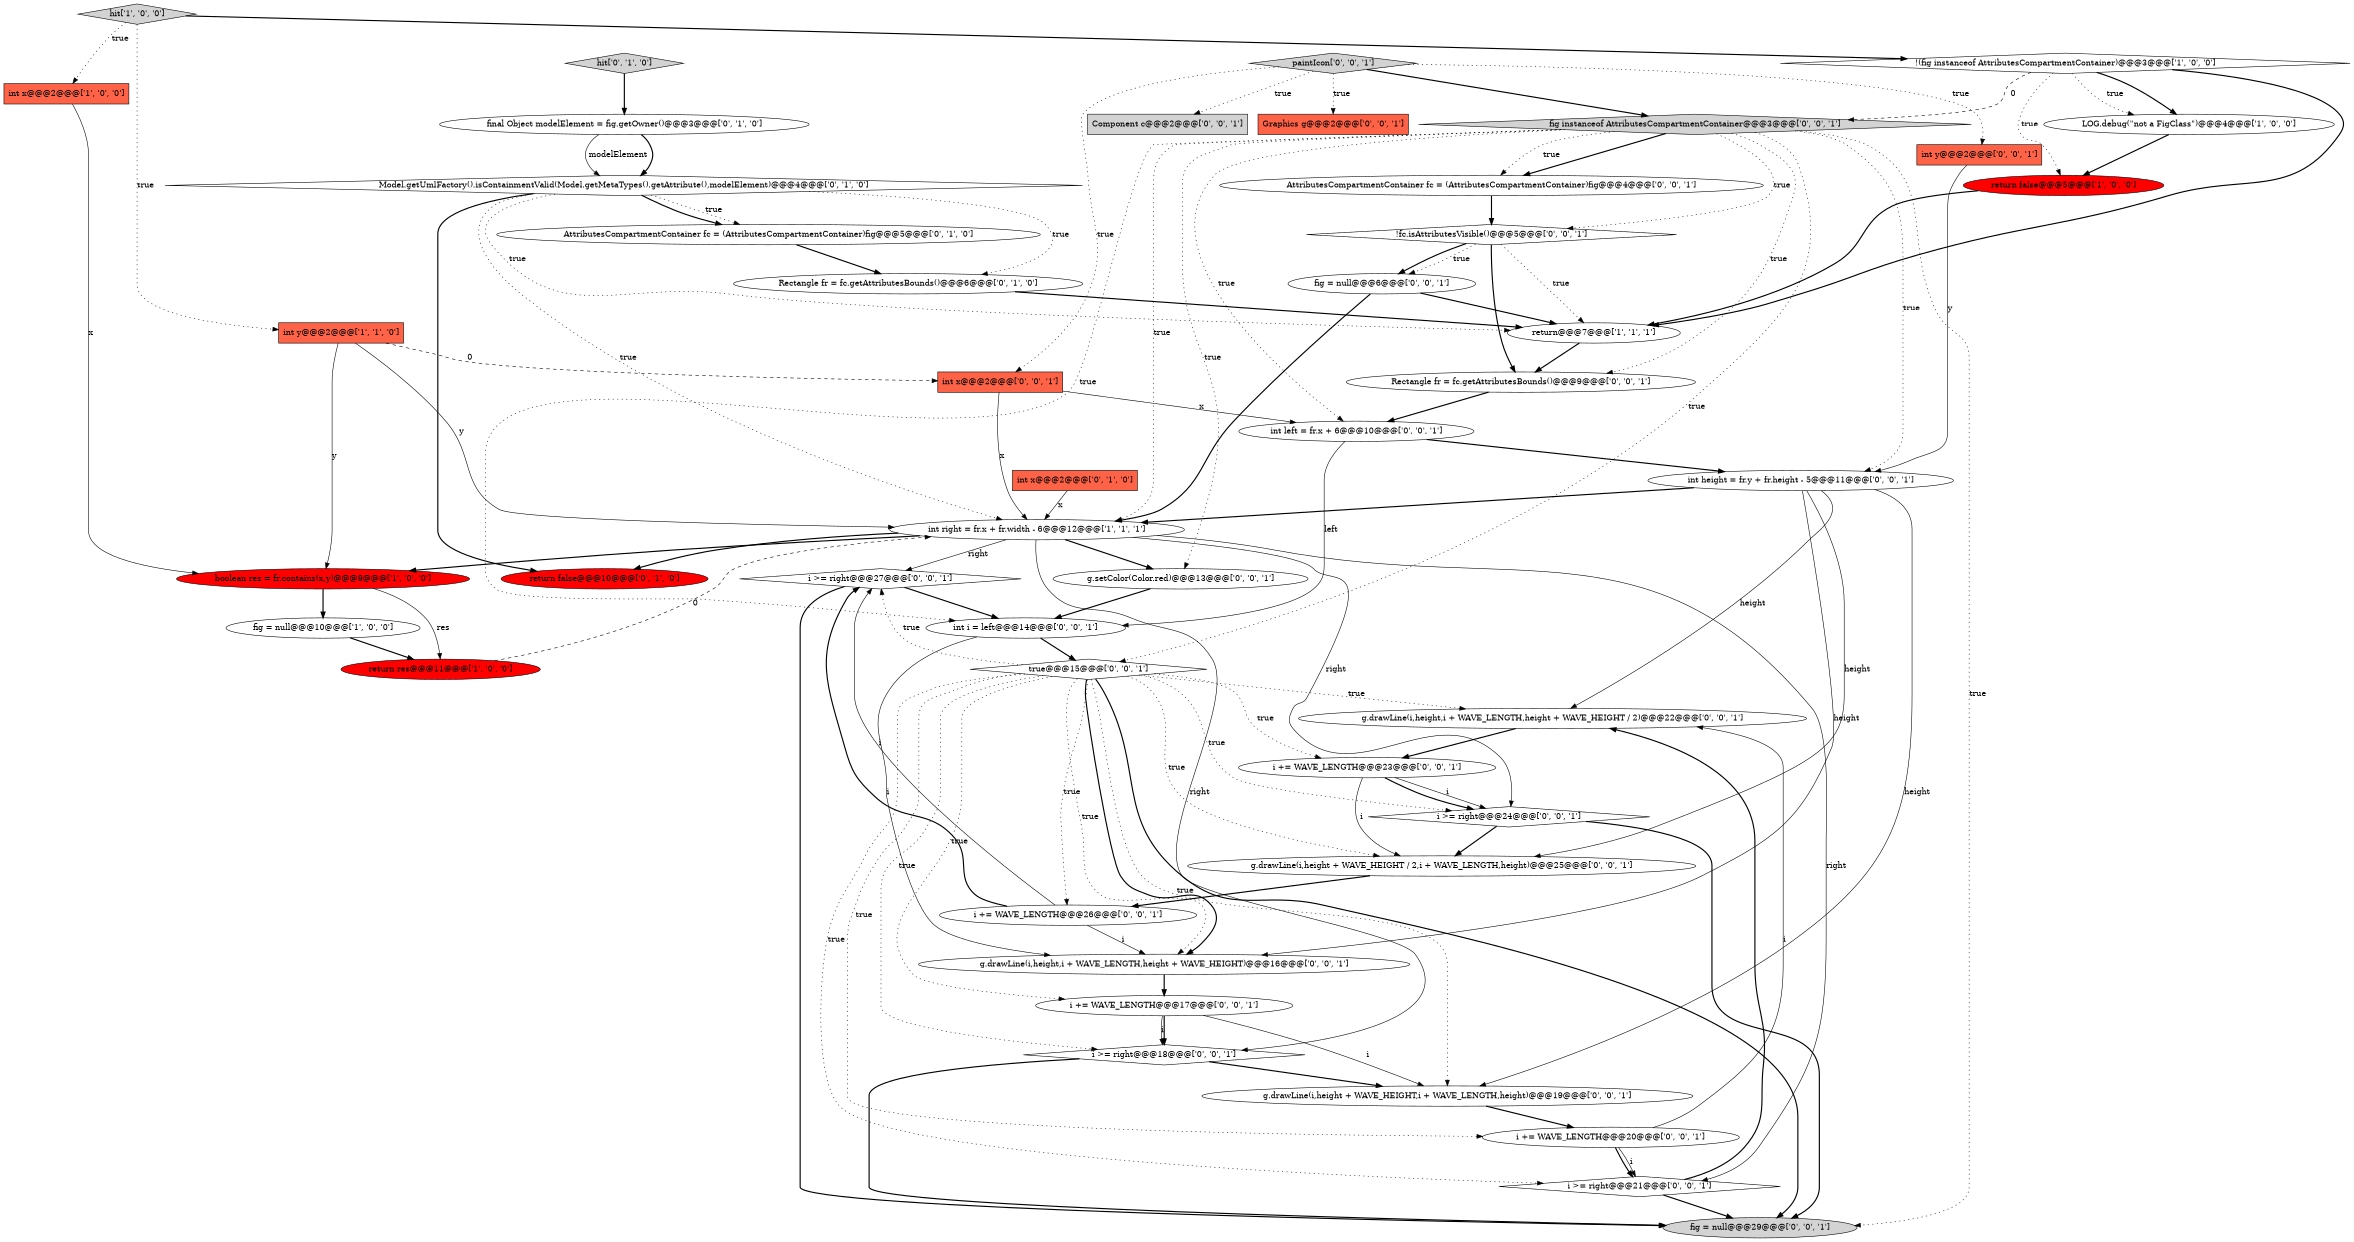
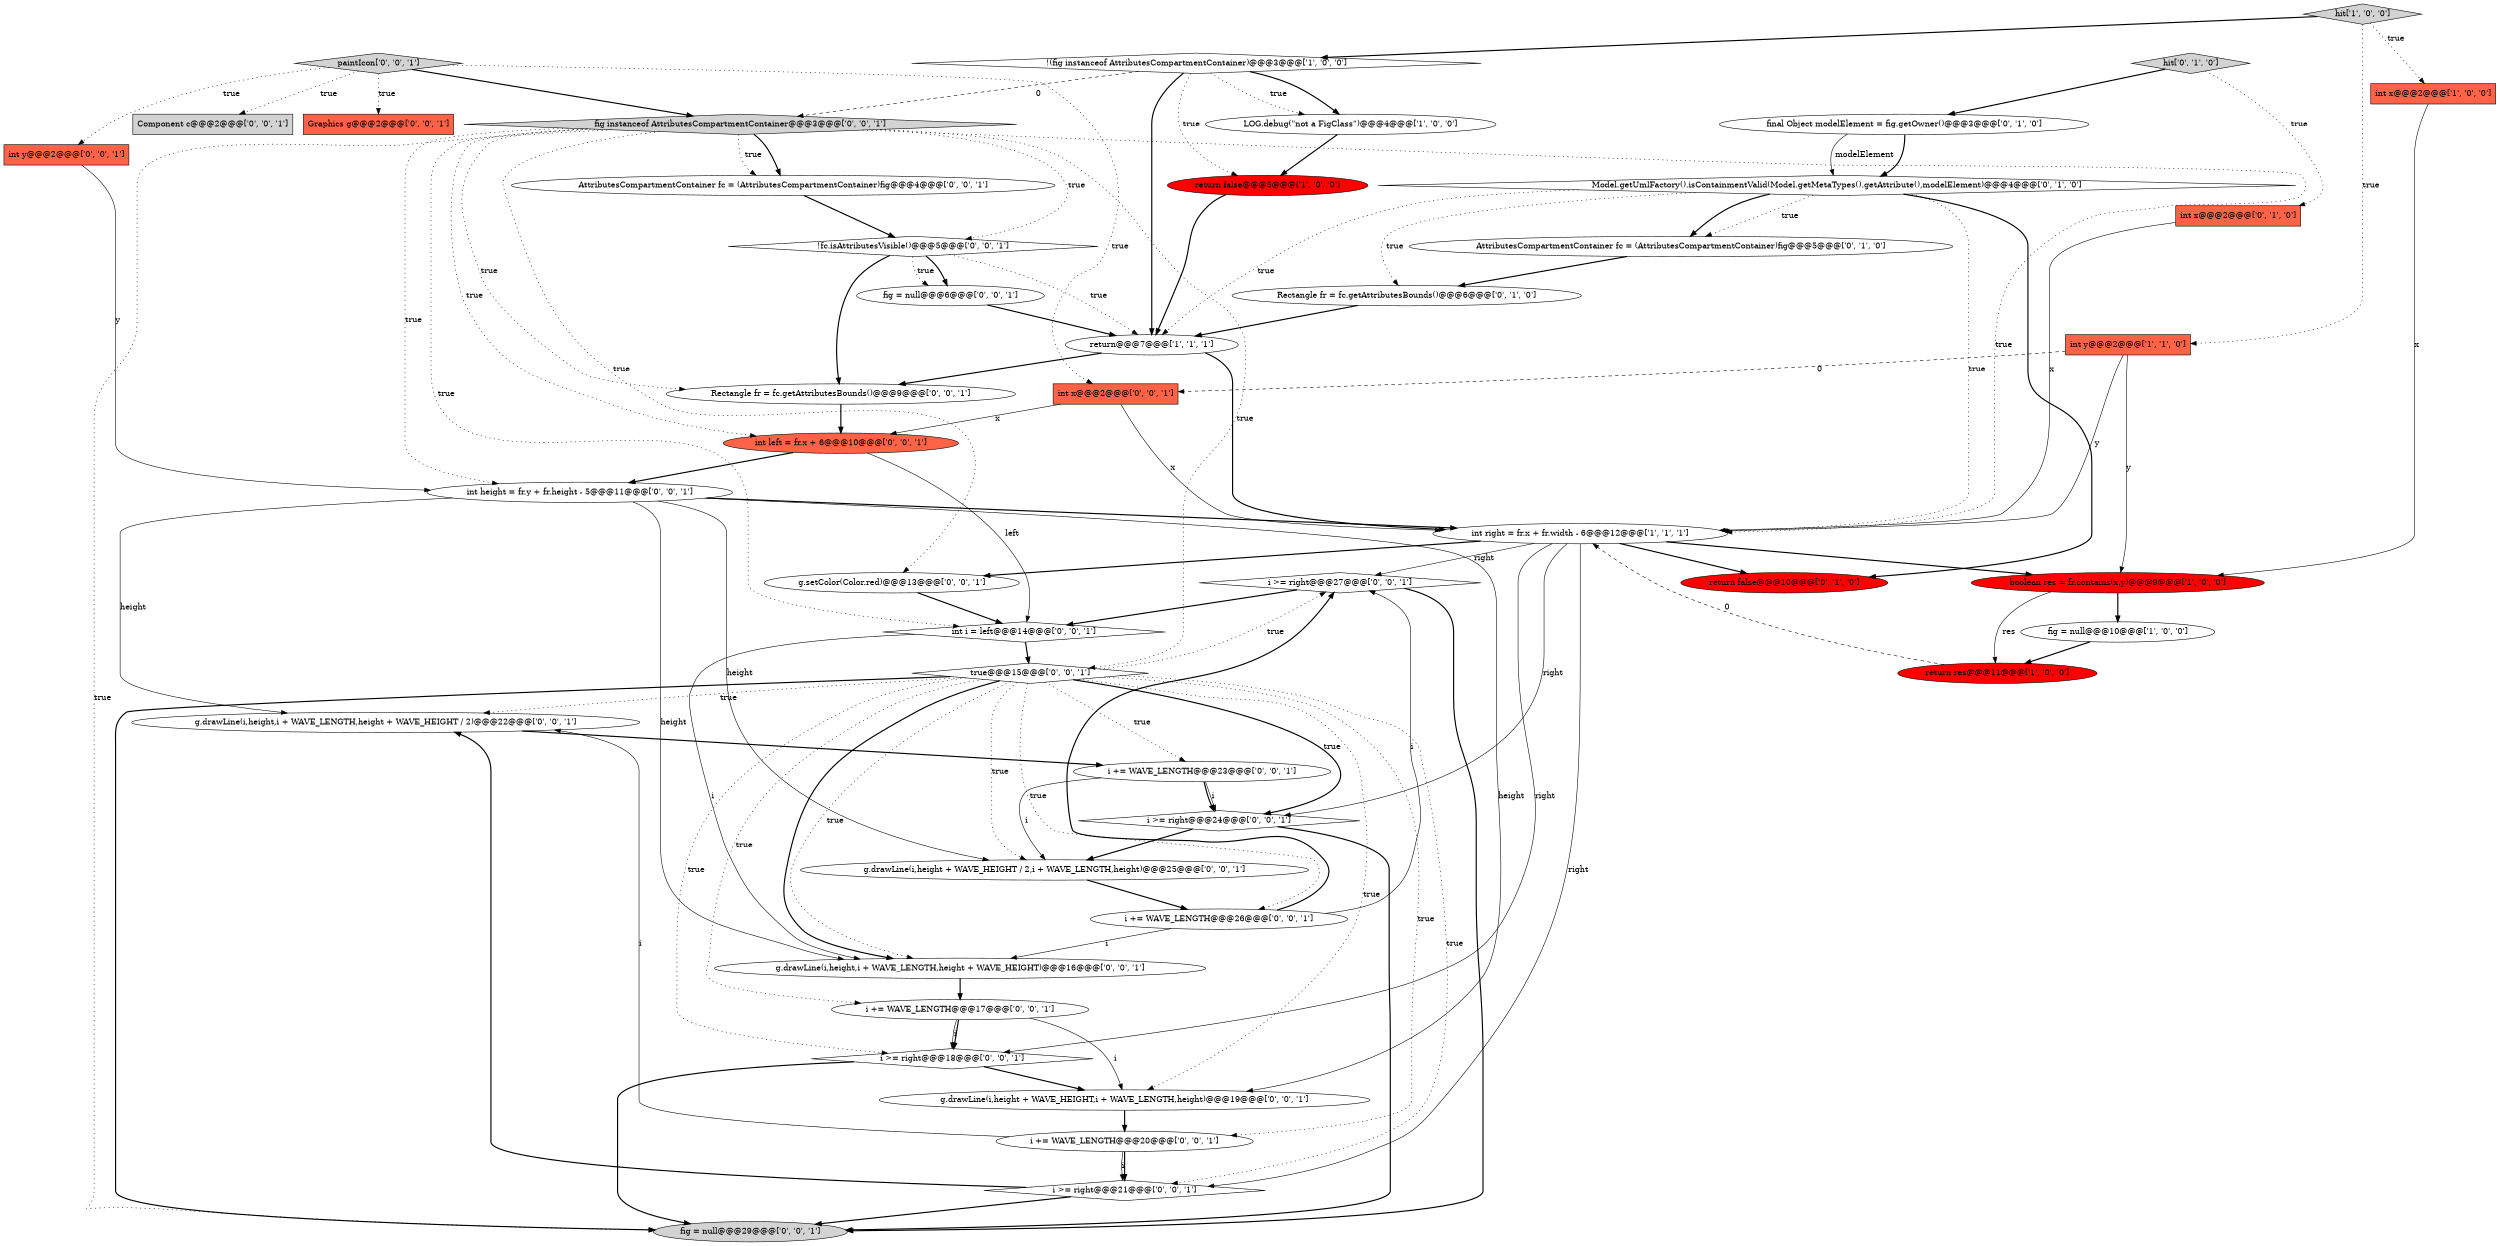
edge "hit['0', '1', '0']" -> "int x@@@2@@@['0', '1', '0']": added, label "true"
edge "fig = null@@@6@@@['0', '0', '1']" -> "int right = fr.x + fr.width - 6@@@12@@@['1', '1', '1']": now "return@@@7@@@['1', '1', '1']" -> "int right = fr.x + fr.width - 6@@@12@@@['1', '1', '1']"
node "int left = fr.x + 6@@@10@@@['0', '0', '1']": fillcolor white -> tomato
node "int i = left@@@14@@@['0', '0', '1']": shape ellipse -> diamond
edge "true@@@15@@@['0', '0', '1']" -> "i >= right@@@24@@@['0', '0', '1']": style dotted -> bold
